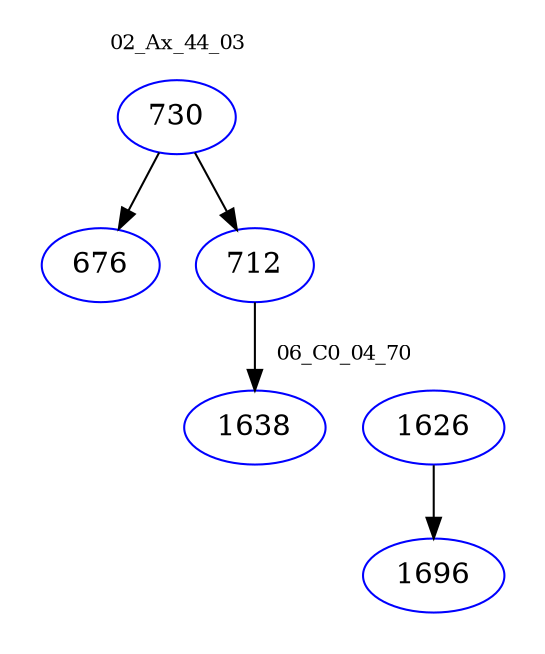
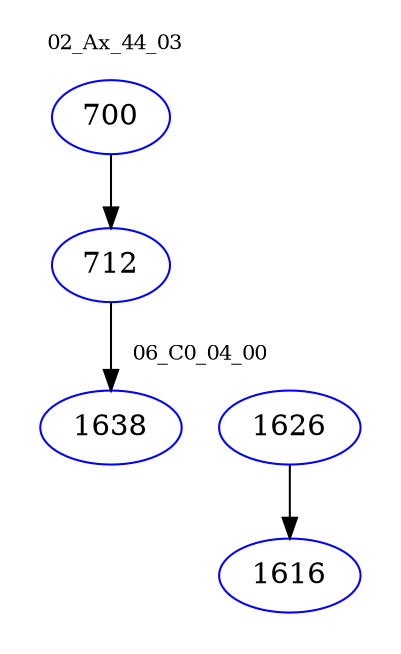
node "730": label "730" -> "700"
node "676": removed
cluster "06_C0_04_70": label "06_C0_04_70" -> "06_C0_04_00"
node "1696": label "1696" -> "1616"
